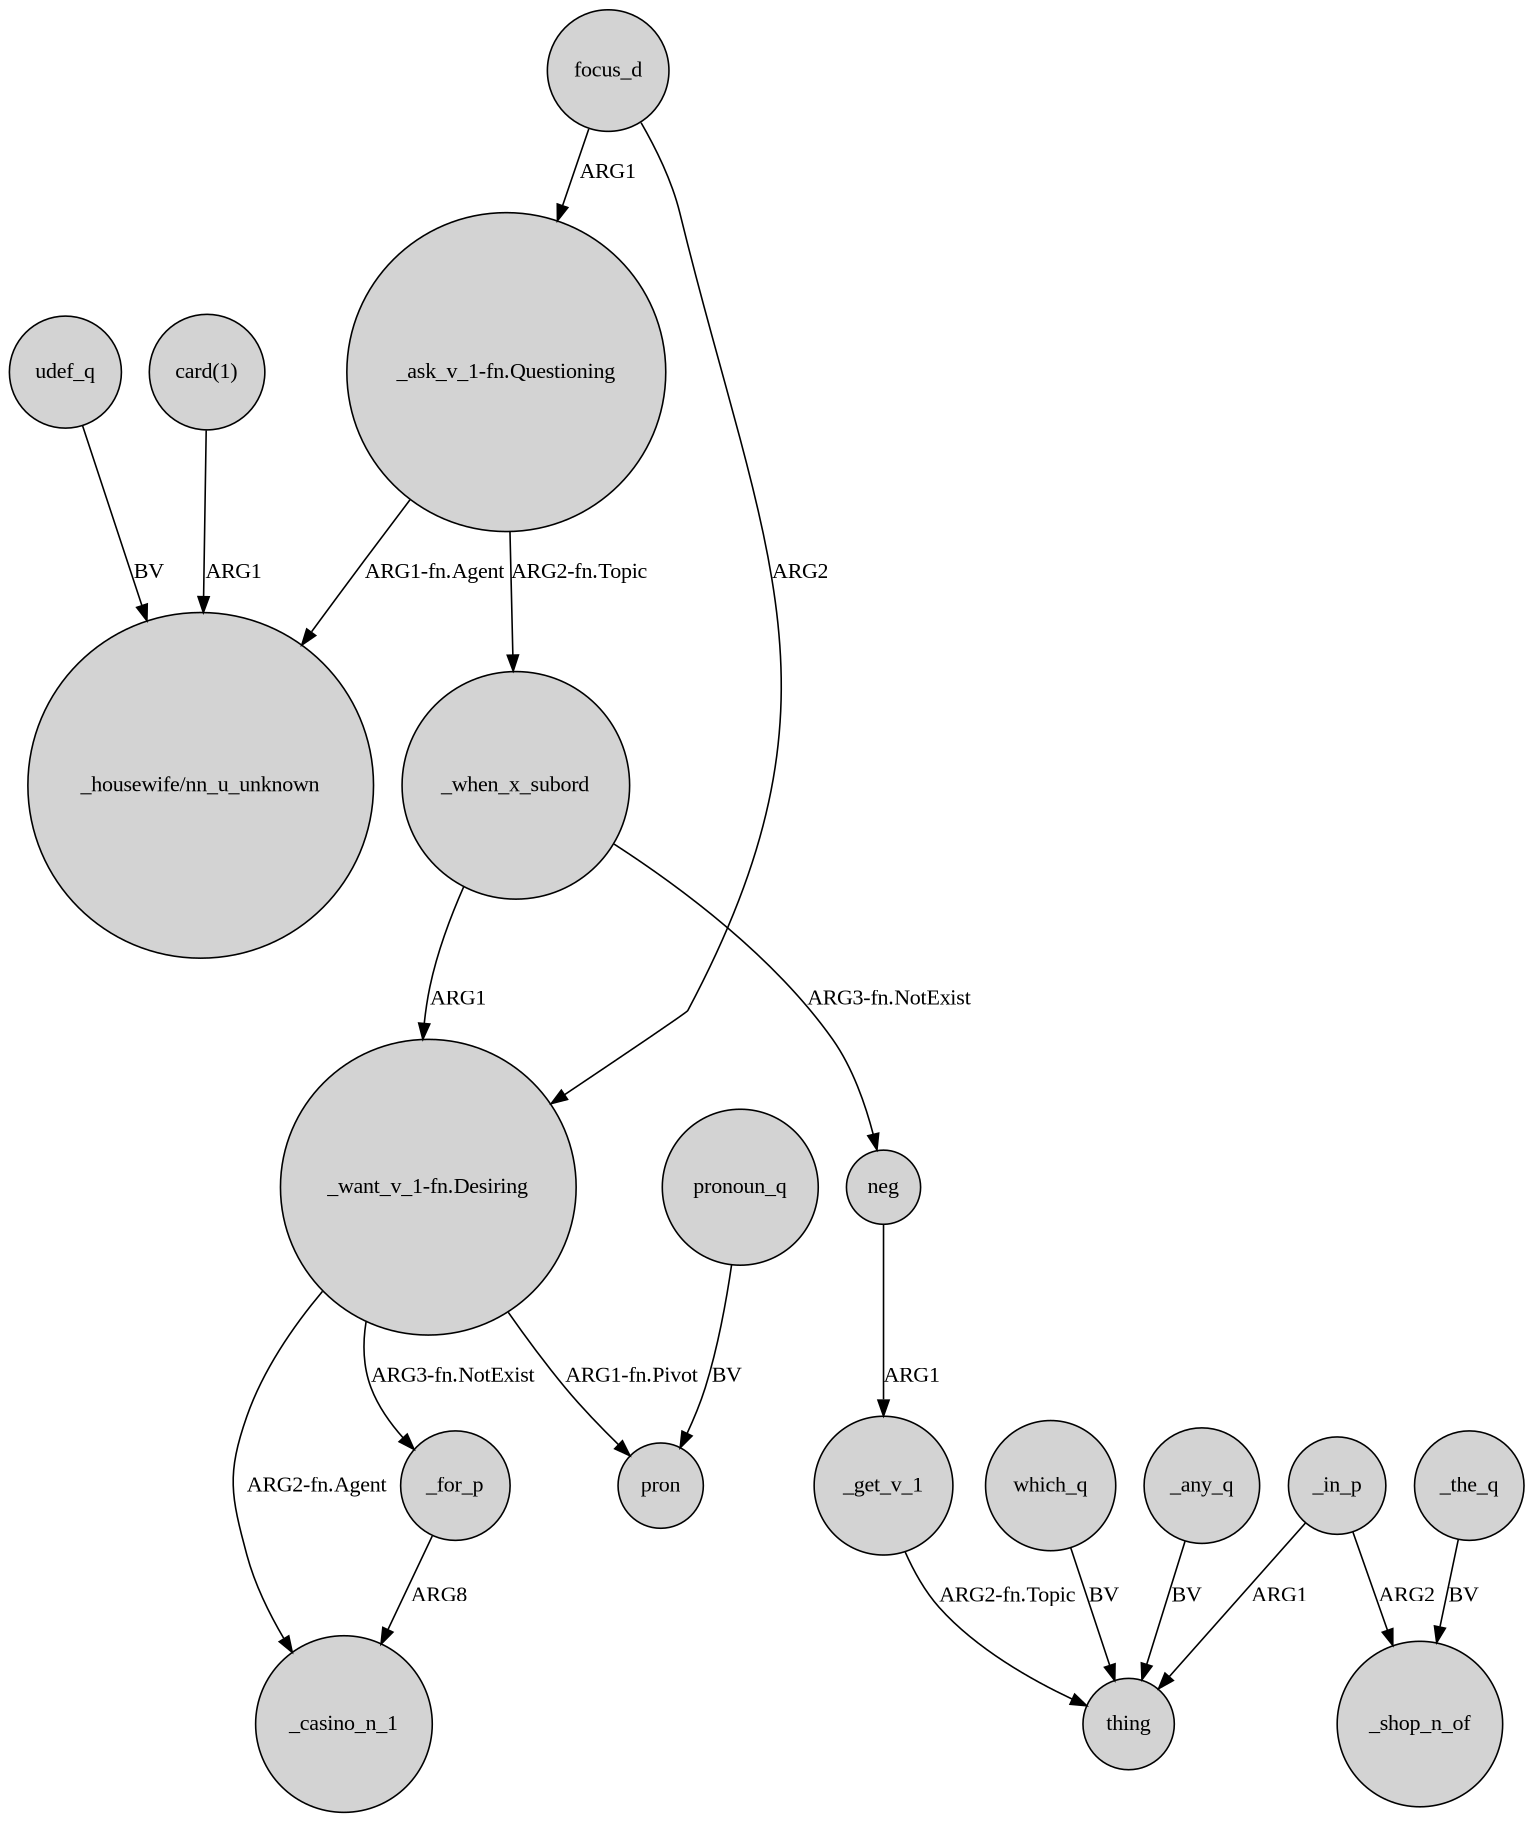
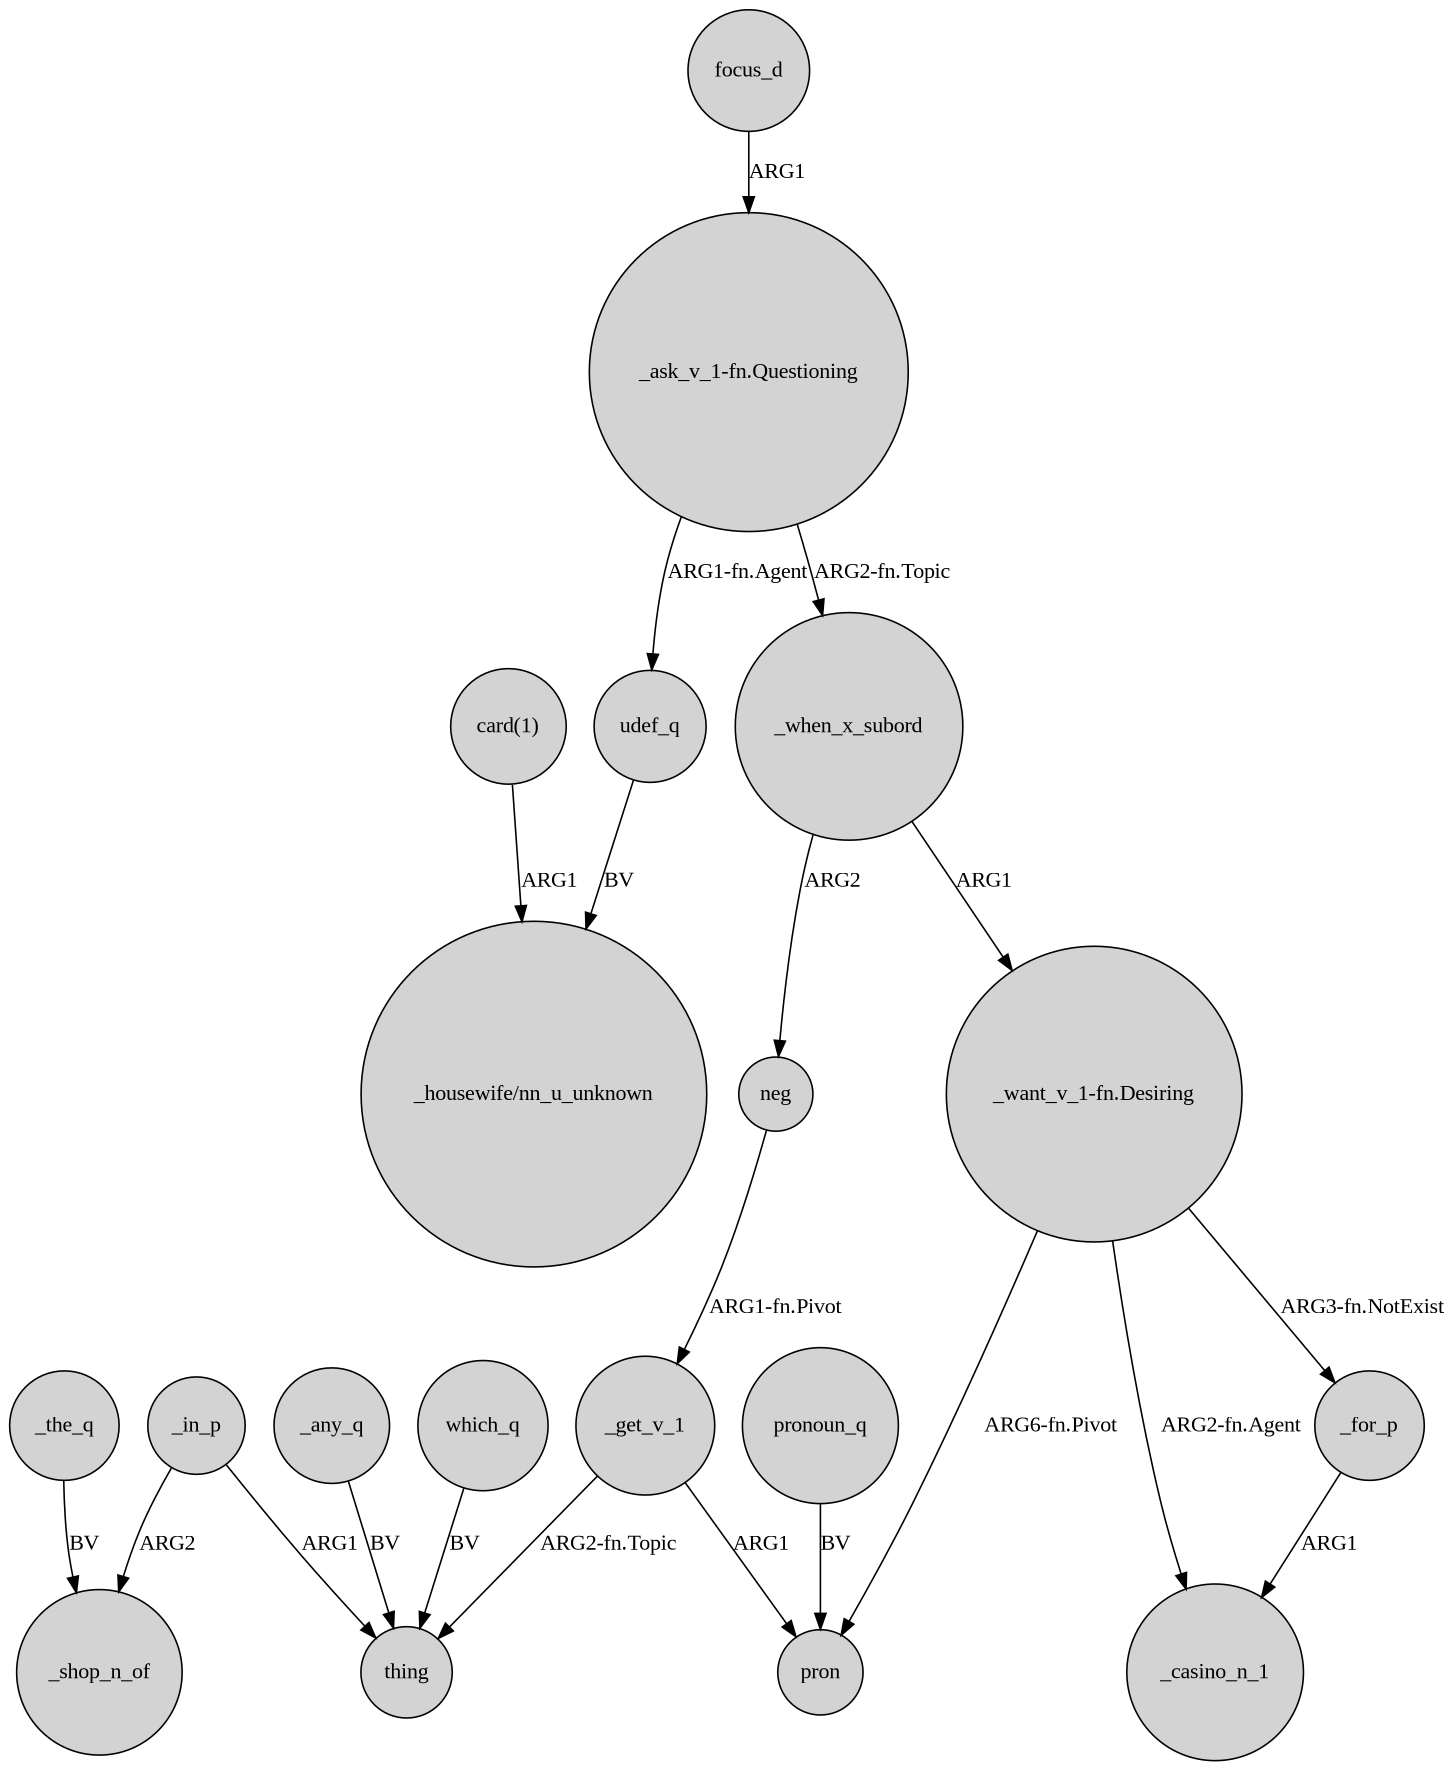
edge "_ask_v_1-fn.Questioning" -> "_housewife/nn_u_unknown": now "_ask_v_1-fn.Questioning" -> "udef_q"
edge "focus_d" -> "_want_v_1-fn.Desiring": removed, label "ARG2"
edge "_when_x_subord" -> "neg": label "ARG3-fn.NotExist" -> "ARG2"
edge "_want_v_1-fn.Desiring" -> "pron": label "ARG1-fn.Pivot" -> "ARG6-fn.Pivot"
edge "neg" -> "_get_v_1": label "ARG1" -> "ARG1-fn.Pivot"
edge "_get_v_1" -> "pron": added, label "ARG1"
edge "_for_p" -> "_casino_n_1": label "ARG8" -> "ARG1"
